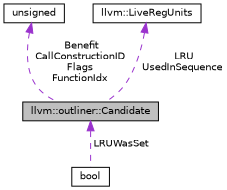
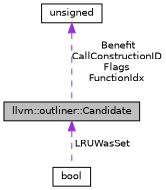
node "llvm::LiveRegUnits": removed
